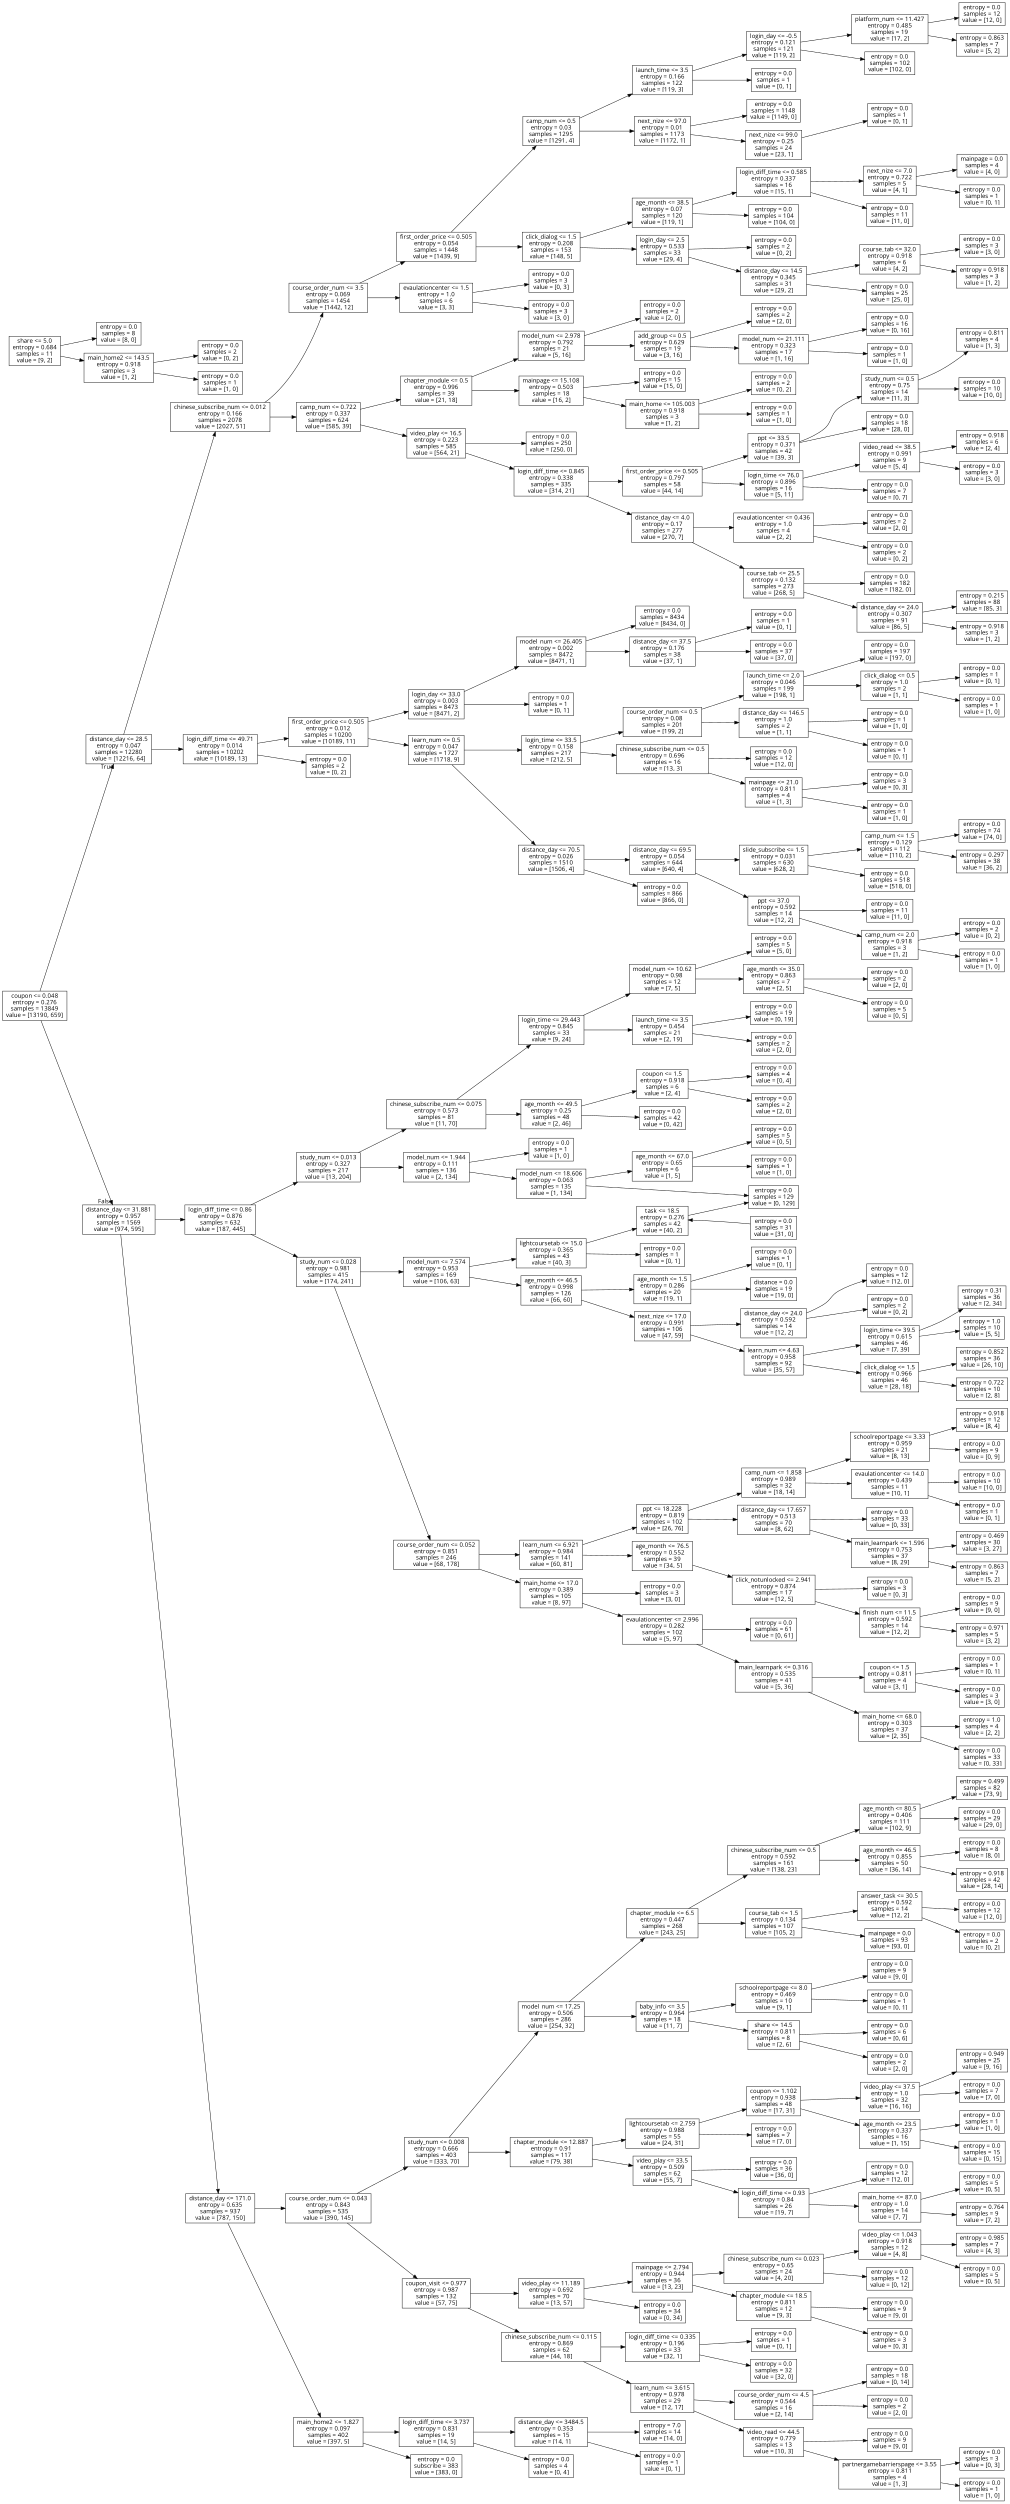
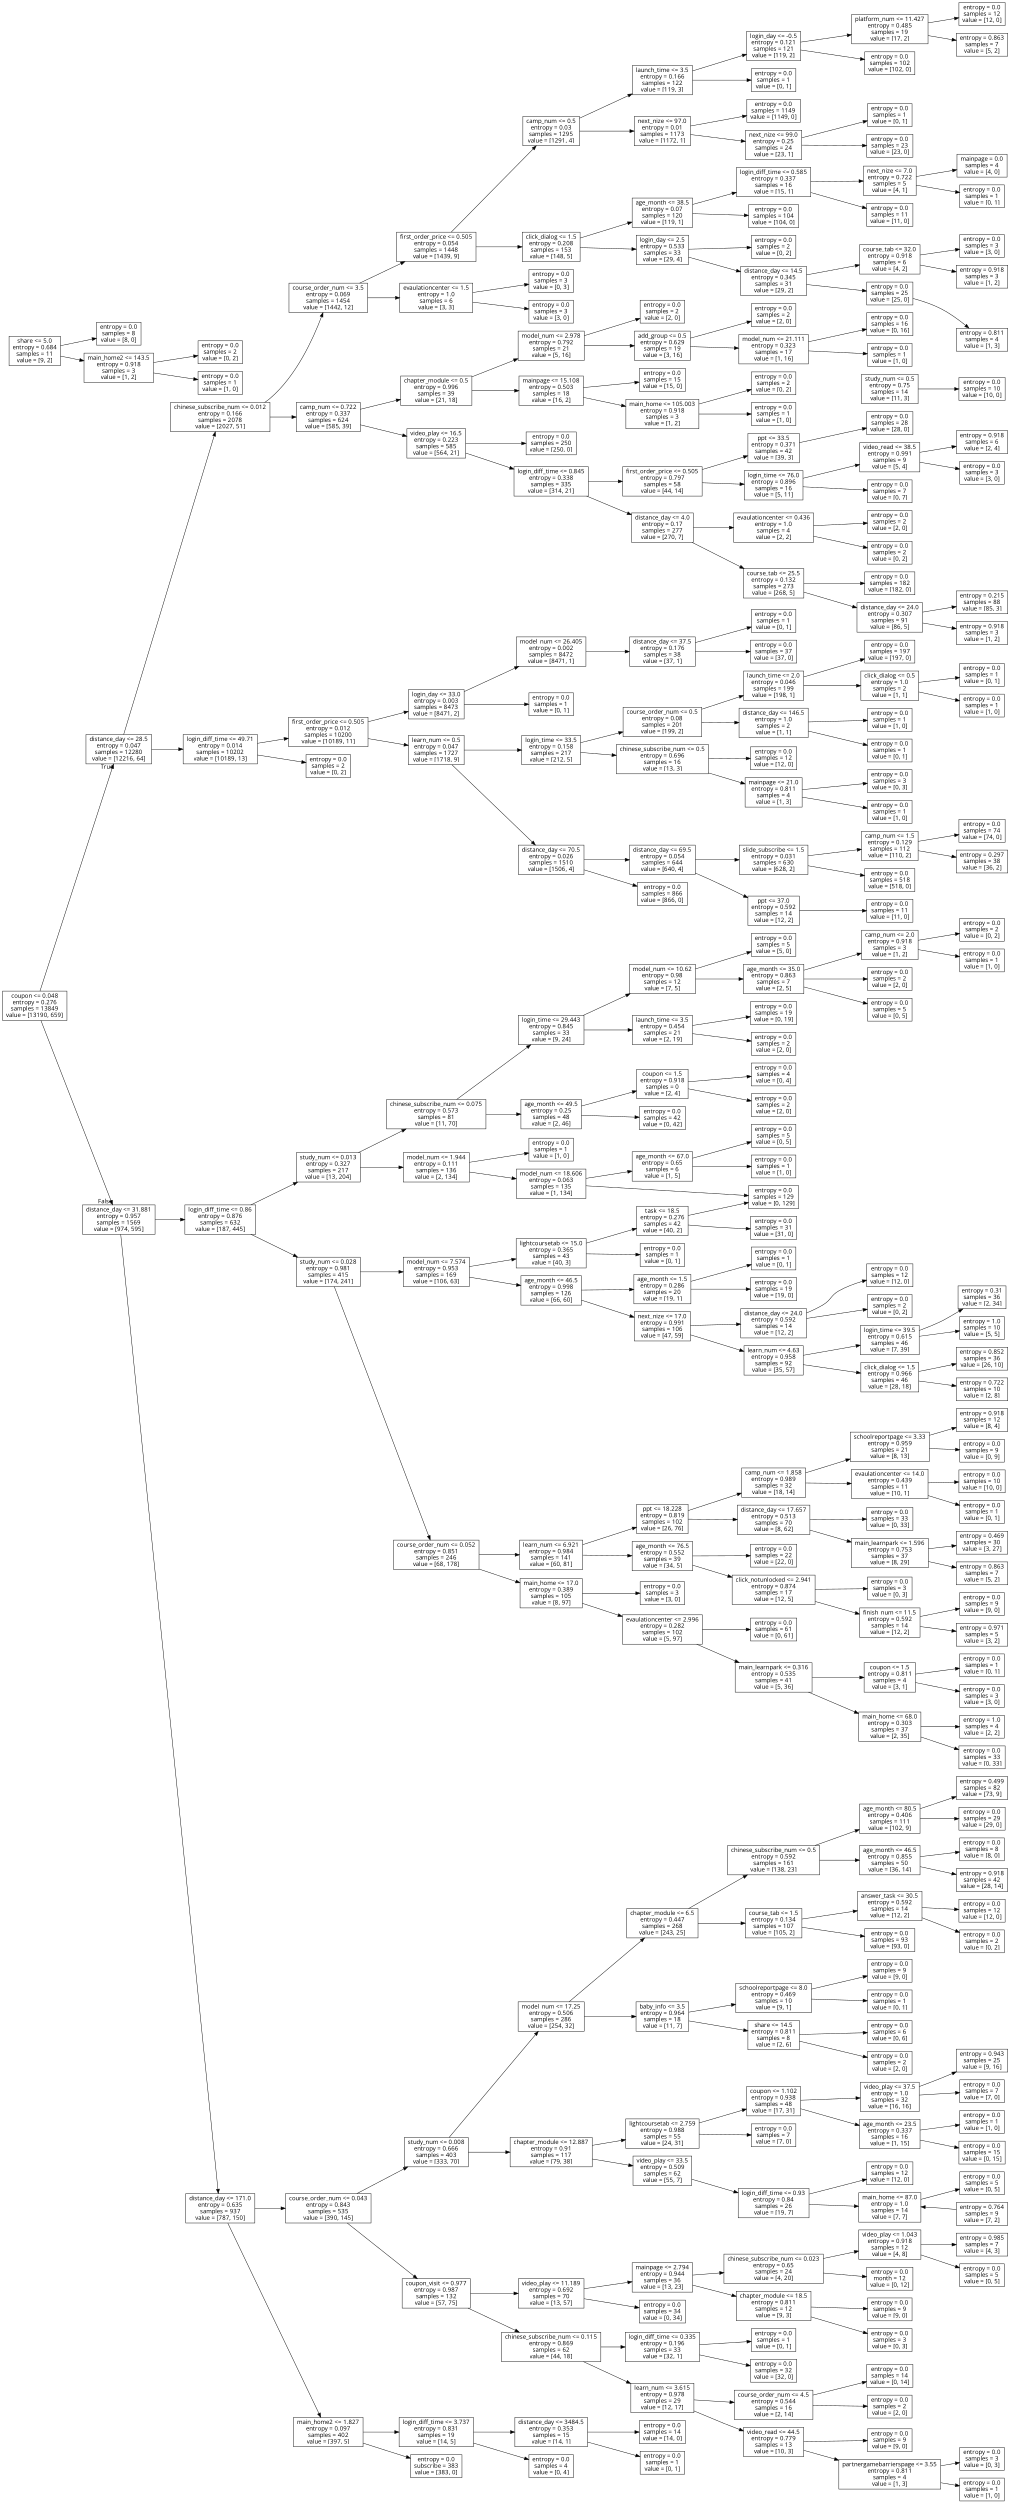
node "entropy = 0.0 samples = 1148 value = [1149, 0]": label "entropy = 0.0 samples = 1148 value = [1149, 0]" -> "entropy = 0.0 samples = 1149 value = [1149, 0]"
node "entropy = 0.0 samples = 23 value = [23, 0]": added
edge "study_num <= 0.5 entropy = 0.75 samples = 14 value = [11, 3]" -> "entropy = 0.811 samples = 4 value = [1, 3]": now "entropy = 0.0 samples = 25 value = [25, 0]" -> "entropy = 0.811 samples = 4 value = [1, 3]"
edge "ppt <= 33.5 entropy = 0.371 samples = 42 value = [39, 3]" -> "study_num <= 0.5 entropy = 0.75 samples = 14 value = [11, 3]": removed
node "entropy = 0.0 samples = 18 value = [28, 0]": label "entropy = 0.0 samples = 18 value = [28, 0]" -> "entropy = 0.0 samples = 28 value = [28, 0]"
node "entropy = 0.0 samples = 8434 value = [8434, 0]": removed
edge "ppt <= 37.0 entropy = 0.592 samples = 14 value = [12, 2]" -> "camp_num <= 2.0 entropy = 0.918 samples = 3 value = [1, 2]": now "age_month <= 35.0 entropy = 0.863 samples = 7 value = [2, 5]" -> "camp_num <= 2.0 entropy = 0.918 samples = 3 value = [1, 2]"
node "coupon <= 1.5 entropy = 0.918 samples = 6 value = [2, 4]": label "coupon <= 1.5 entropy = 0.918 samples = 6 value = [2, 4]" -> "coupon <= 1.5 entropy = 0.918 samples = 0 value = [2, 4]"
edge "entropy = 0.0 samples = 31 value = [31, 0]" -> "task <= 18.5 entropy = 0.276 samples = 42 value = [40, 2]": reversed
node "distance = 0.0 samples = 19 value = [19, 0]": label "distance = 0.0 samples = 19 value = [19, 0]" -> "entropy = 0.0 samples = 19 value = [19, 0]"
node "entropy = 0.0 samples = 22 value = [22, 0]": added
node "mainpage = 0.0 samples = 93 value = [93, 0]": label "mainpage = 0.0 samples = 93 value = [93, 0]" -> "entropy = 0.0 samples = 93 value = [93, 0]"
node "entropy = 0.949 samples = 25 value = [9, 16]": label "entropy = 0.949 samples = 25 value = [9, 16]" -> "entropy = 0.943 samples = 25 value = [9, 16]"
node "entropy = 0.0 samples = 36 value = [36, 0]": removed
edge "main_home <= 87.0 entropy = 1.0 samples = 14 value = [7, 7]" -> "entropy = 0.764 samples = 9 value = [7, 2]": reversed
node "entropy = 0.0 samples = 12 value = [0, 12]": label "entropy = 0.0 samples = 12 value = [0, 12]" -> "entropy = 0.0 month = 12 value = [0, 12]"
node "entropy = 0.0 samples = 18 value = [0, 14]": label "entropy = 0.0 samples = 18 value = [0, 14]" -> "entropy = 0.0 samples = 14 value = [0, 14]"
node "entropy = 7.0 samples = 14 value = [14, 0]": label "entropy = 7.0 samples = 14 value = [14, 0]" -> "entropy = 0.0 samples = 14 value = [14, 0]"
